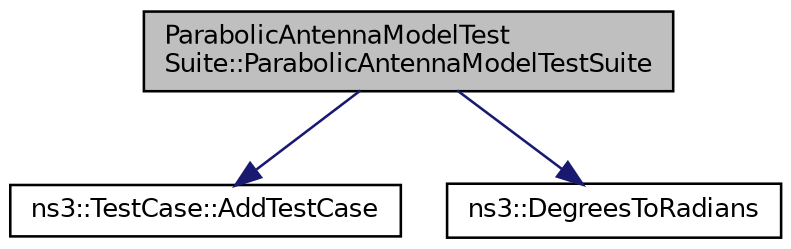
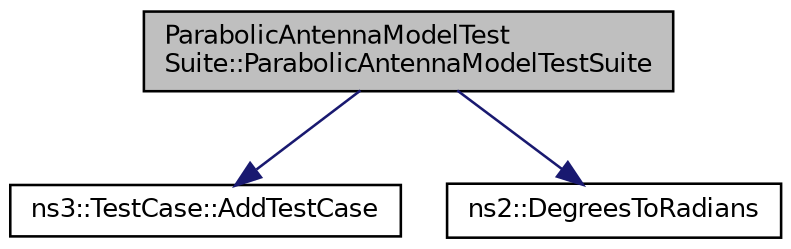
node "ns3::DegreesToRadians": label "ns3::DegreesToRadians" -> "ns2::DegreesToRadians"
